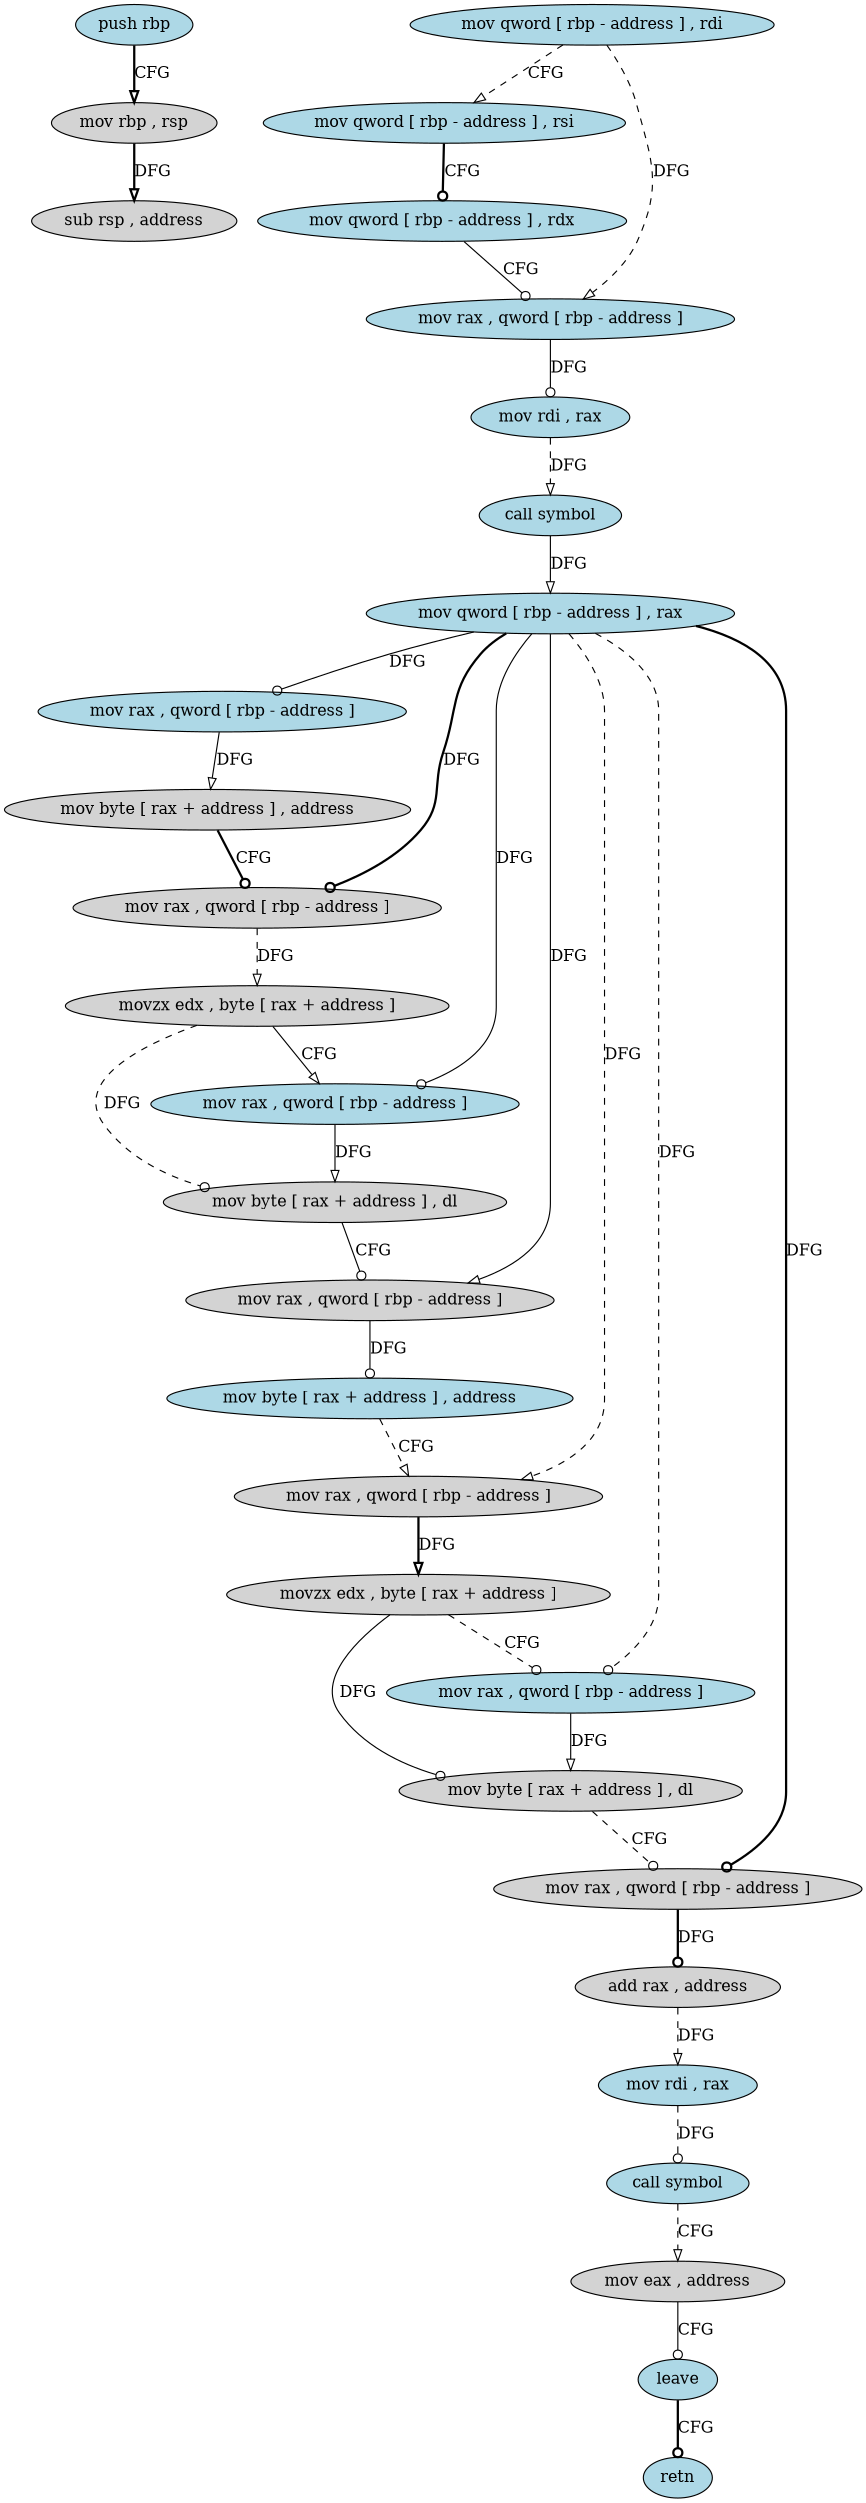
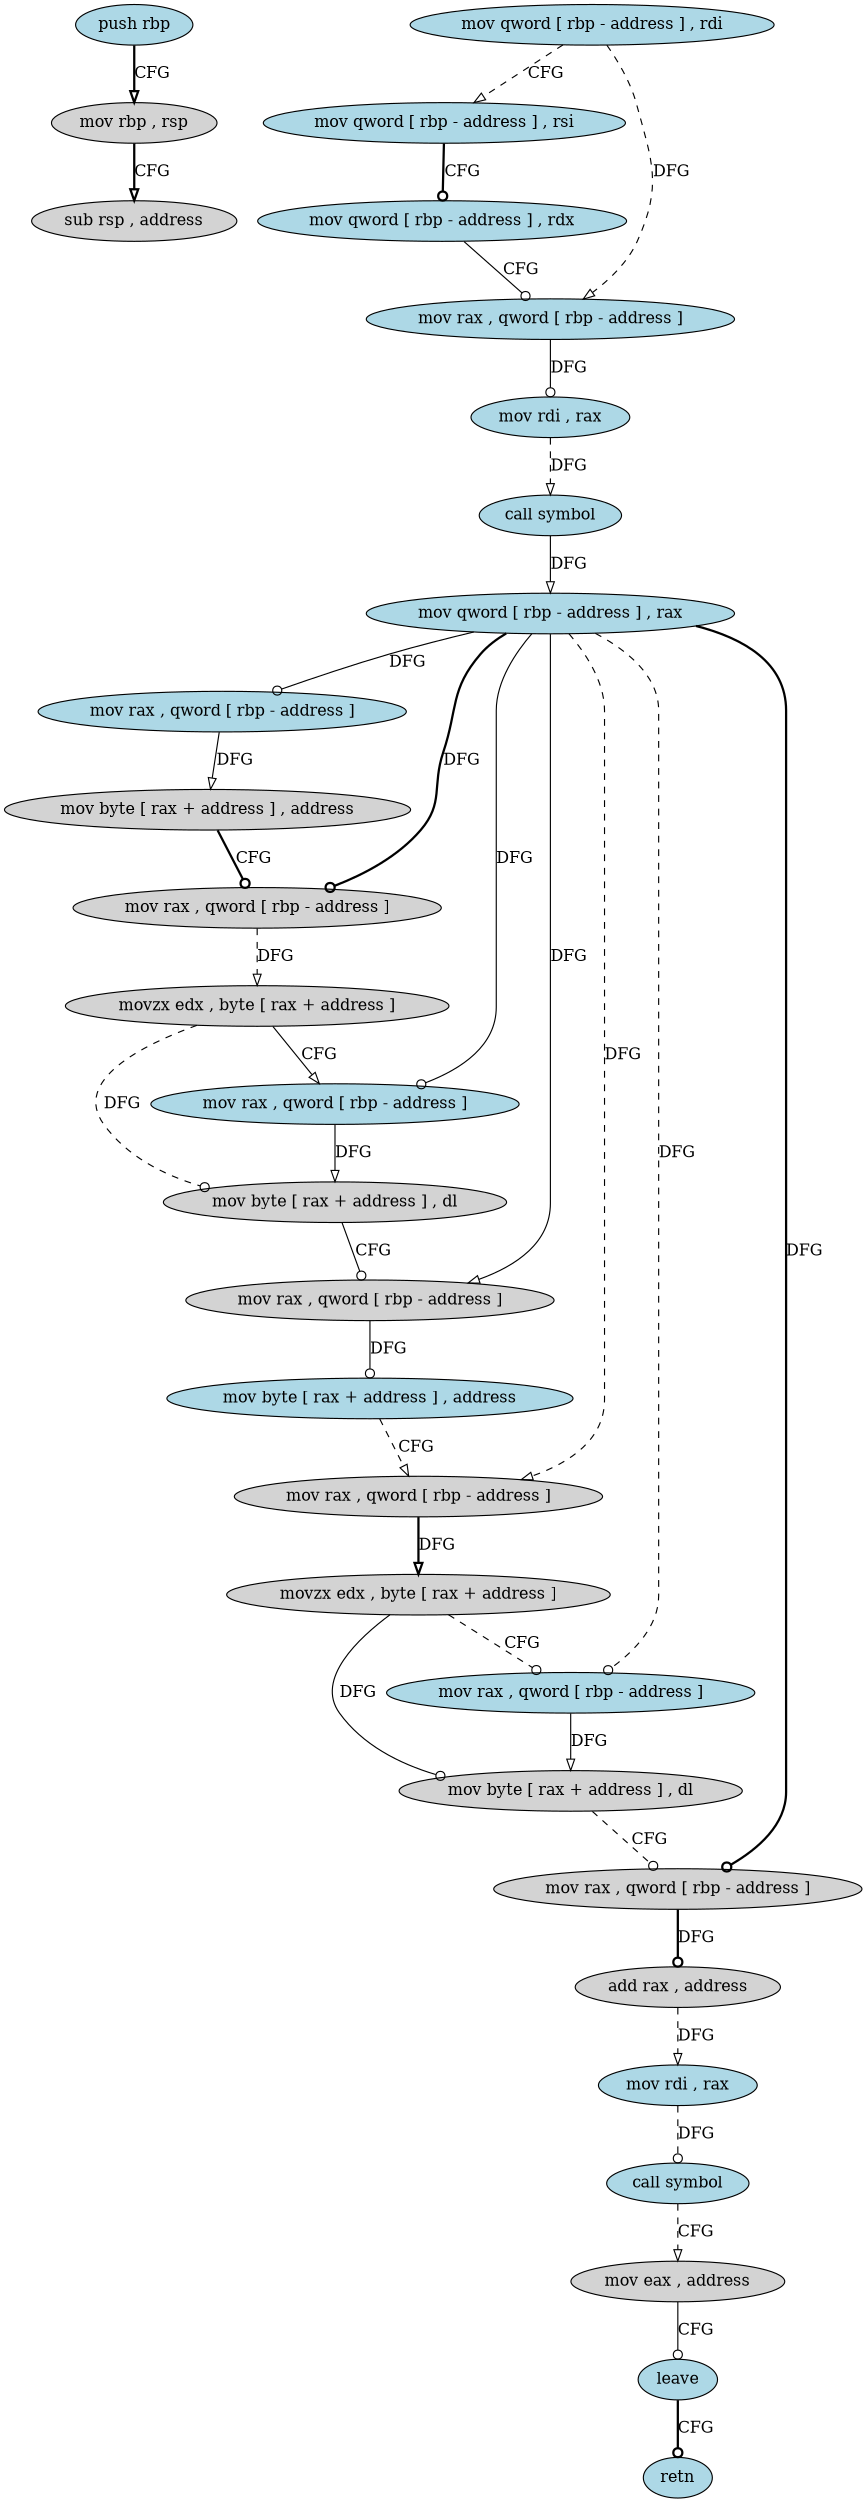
edge "mov rbp , rsp" -> "sub rsp , address": label "DFG" -> "CFG"
